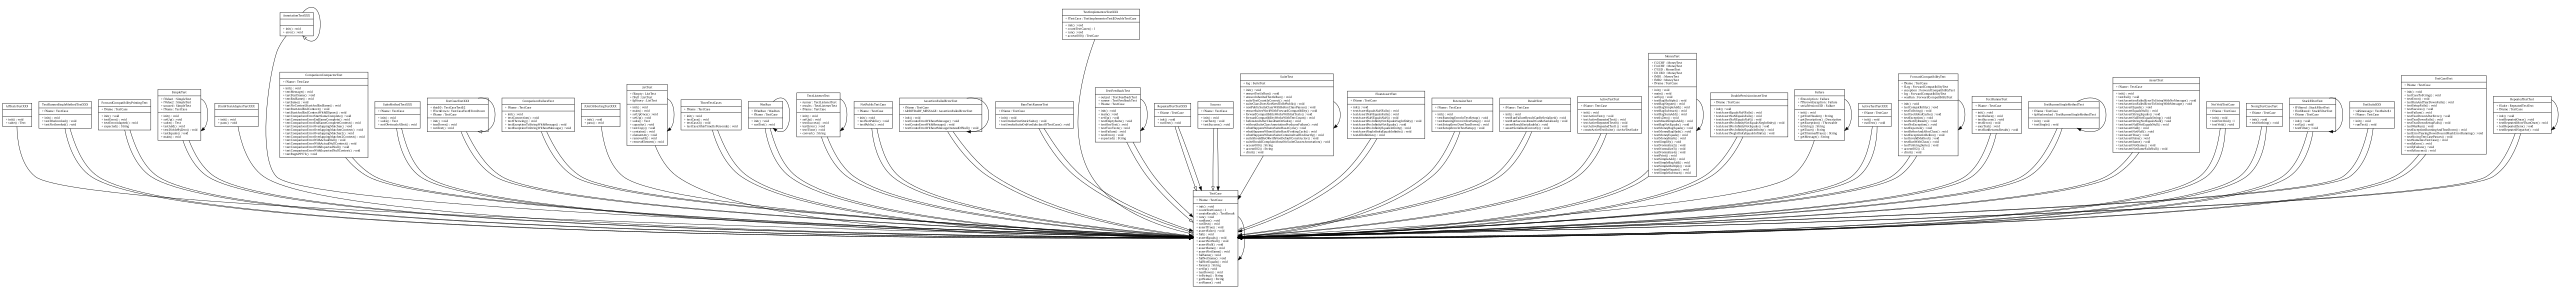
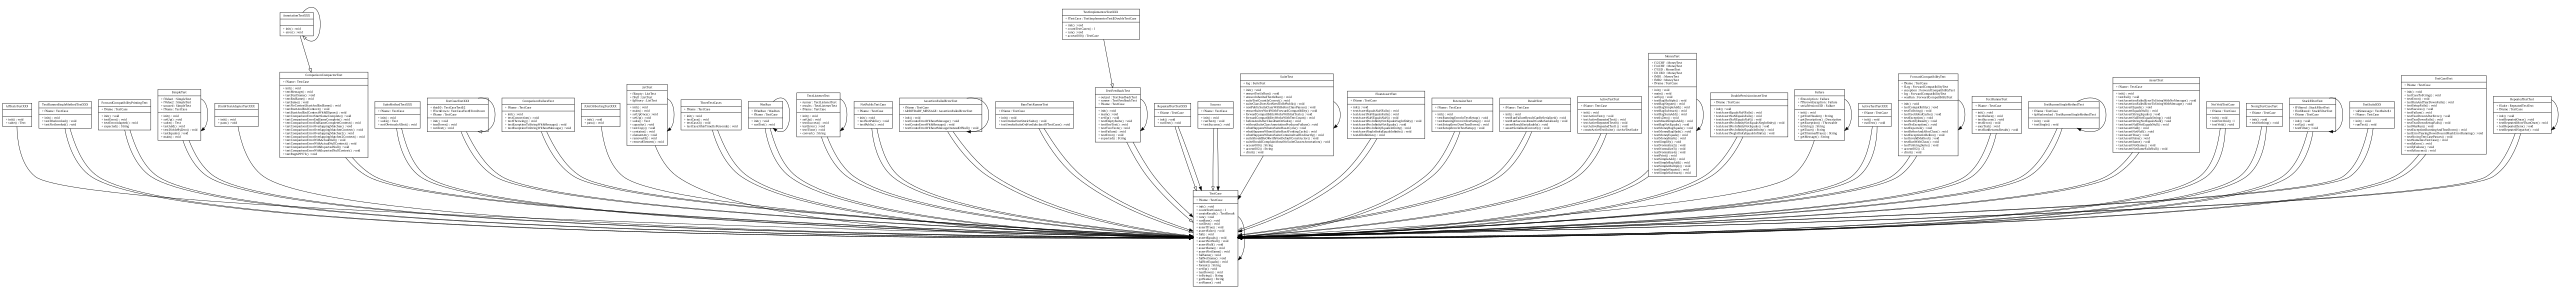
edge "TestImplementorTestXXX" -> "TestCase": now "TestImplementorTestXXX" -> "TextFeedbackTest"
edge "AnnotationTestXXX" -> "TestCase": now "AnnotationTestXXX" -> "ComparisonCompactorTest"
